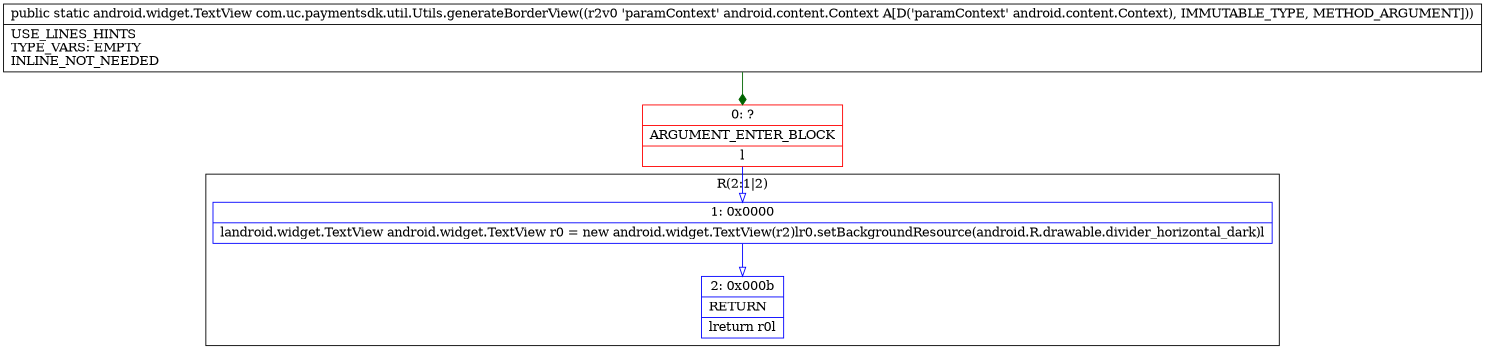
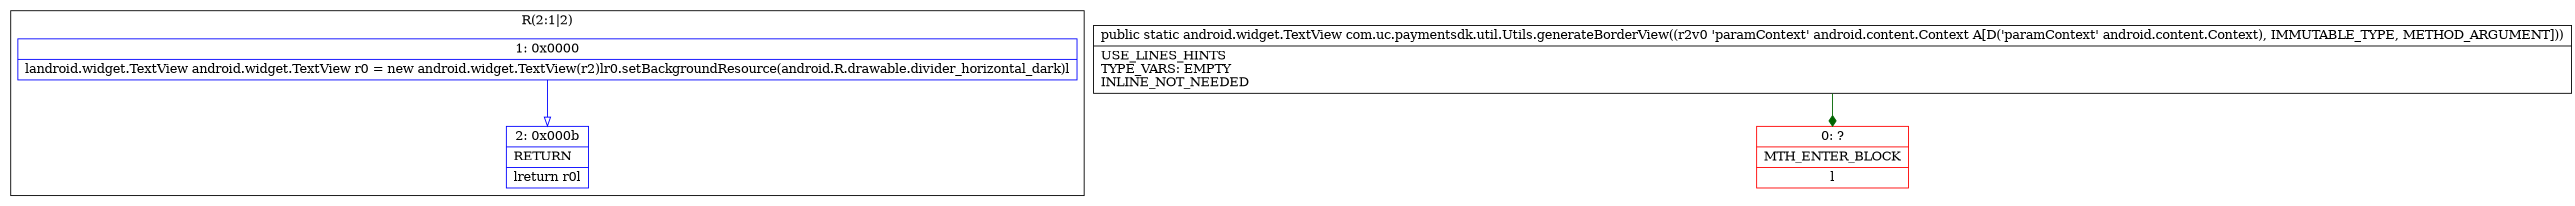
node "0: ?": text "ARGUMENT_ENTER_BLOCK" -> "MTH_ENTER_BLOCK"
edge "0: ?" -> "1: 0x0000": removed
